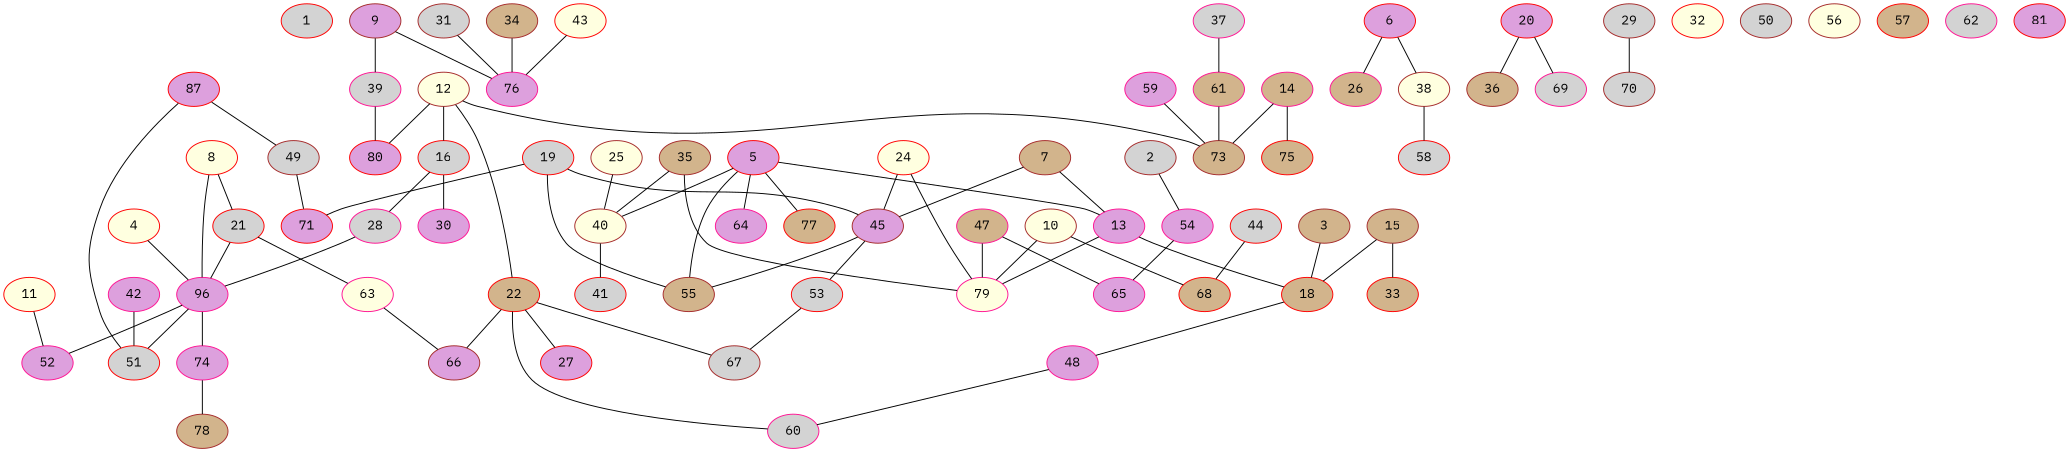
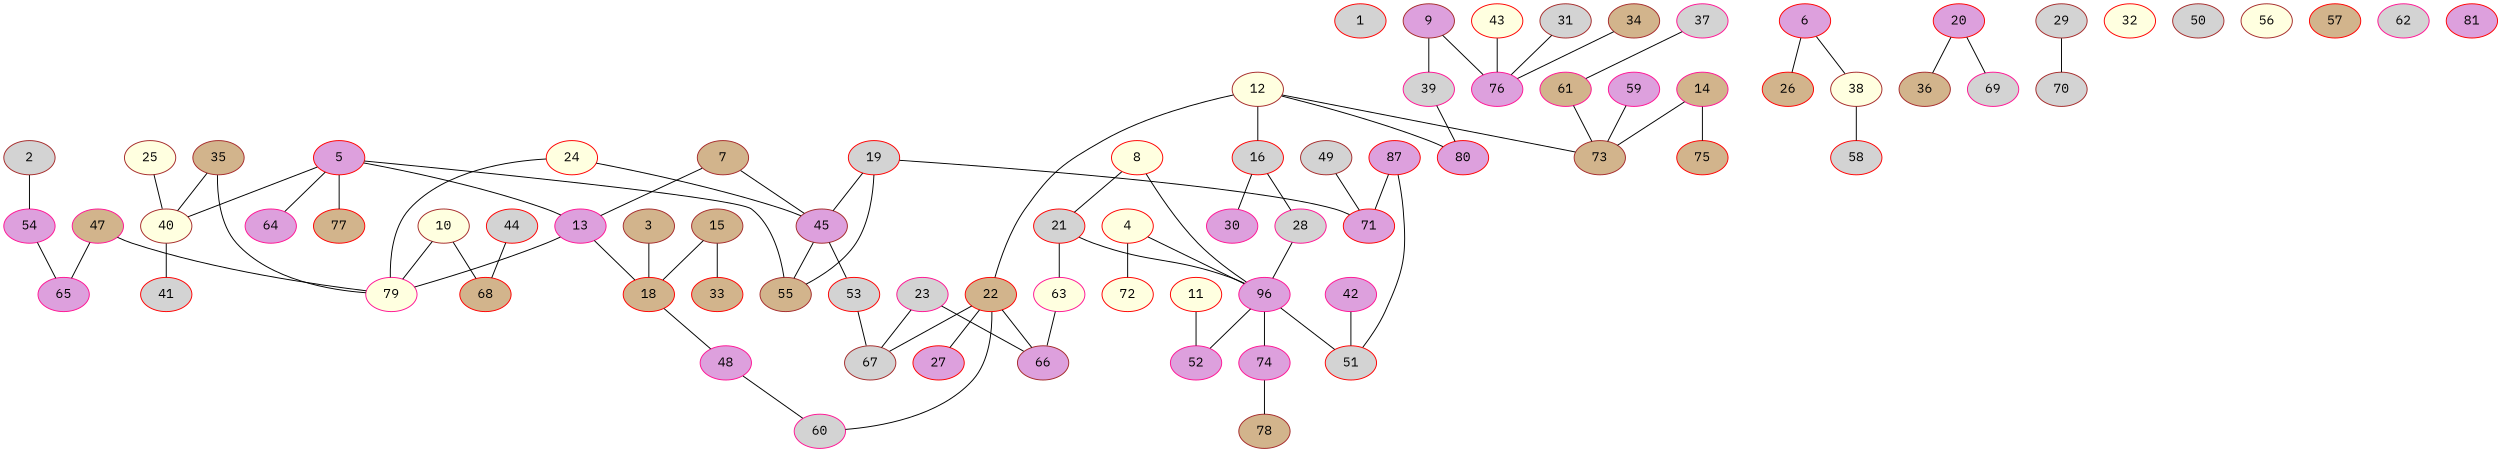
node "26": color deeppink -> red
edge "87" -- "49": now "87" -- "71"
node "23": added
node "72": added
